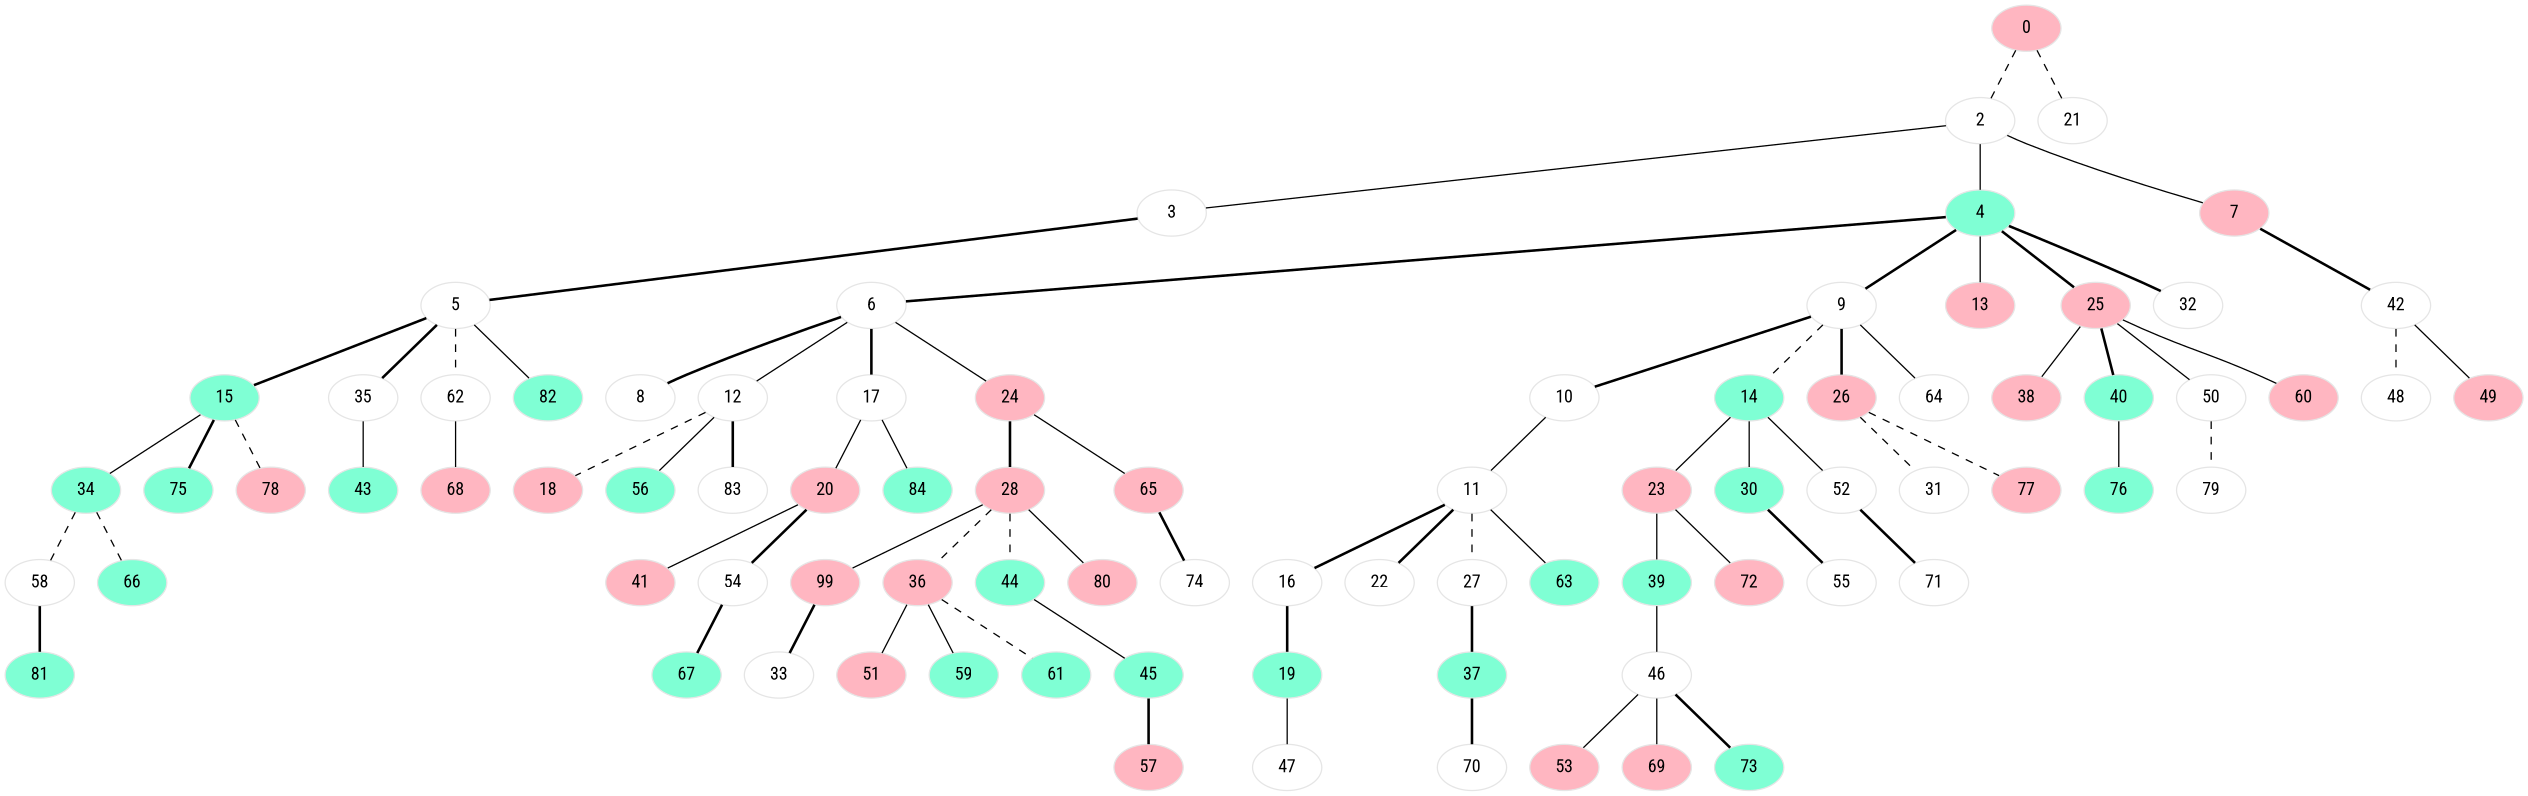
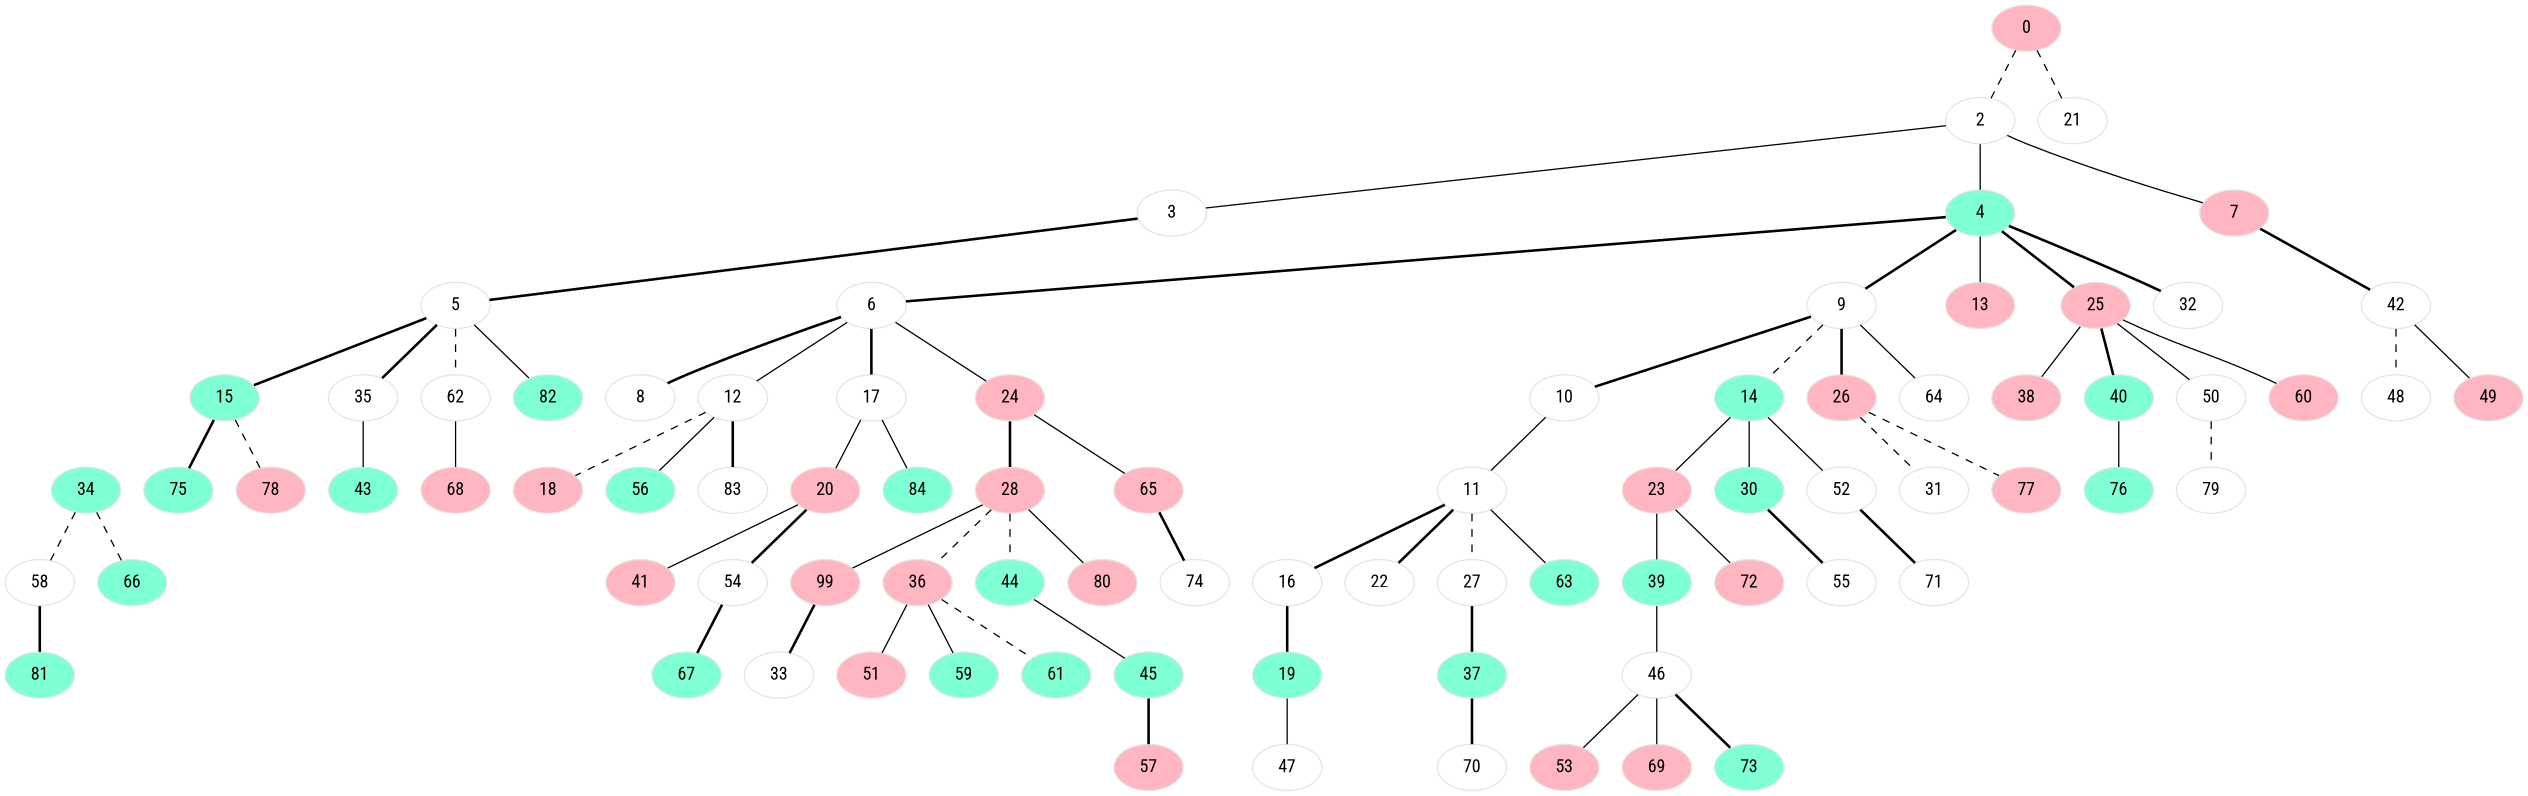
edge "15" -- "34": removed
